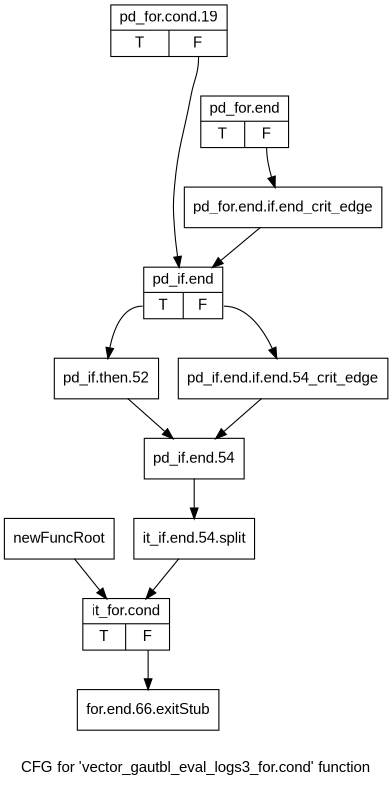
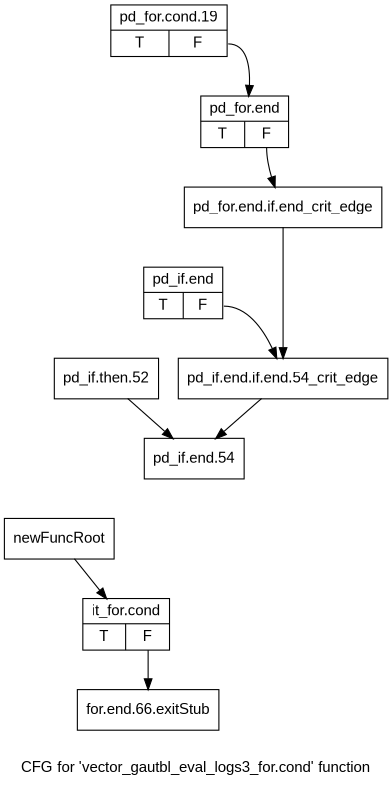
edge "pd_for.cond.19" -> "pd_if.end": now "pd_for.cond.19" -> "pd_for.end"
edge "pd_for.end.if.end_crit_edge" -> "pd_if.end": now "pd_for.end.if.end_crit_edge" -> "pd_if.end.if.end.54_crit_edge"
edge "pd_if.end" -> "pd_if.then.52": removed
node "it_if.end.54.split": removed
